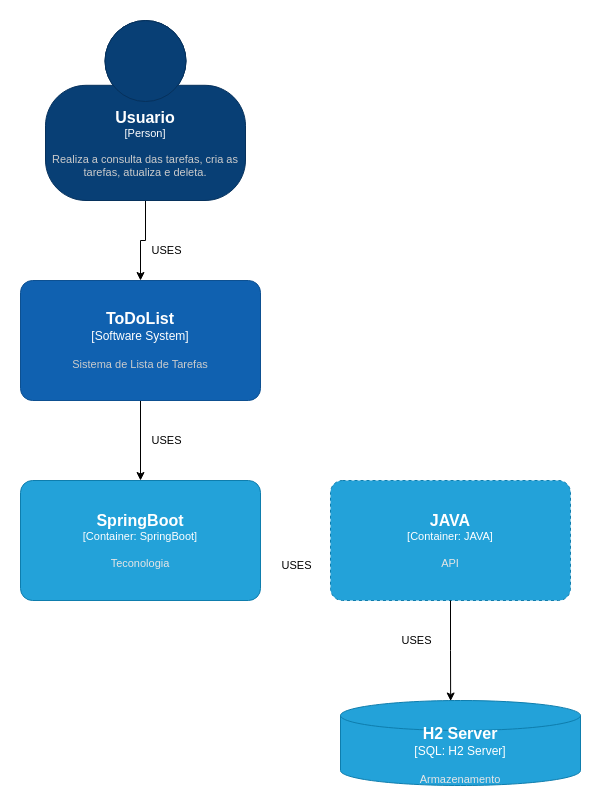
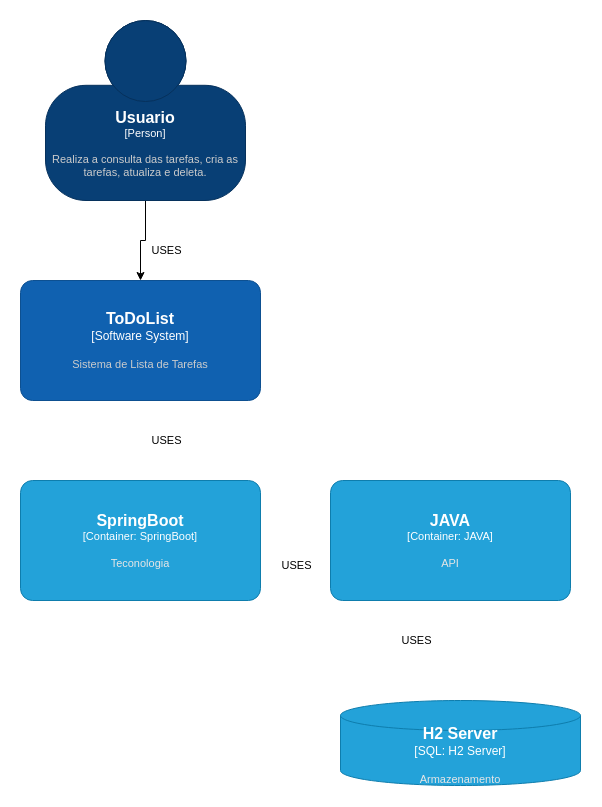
edge "ToDoList [Software System] Sistema de Lista de Tarefas" -> "SpringBoot [Container: SpringBoot] Teconologia": removed
node "JAVA [Container: JAVA] API": style dashed -> solid
edge "JAVA [Container: JAVA] API" -> "H2 Server [SQL: H2 Server] Armazenamento": removed
